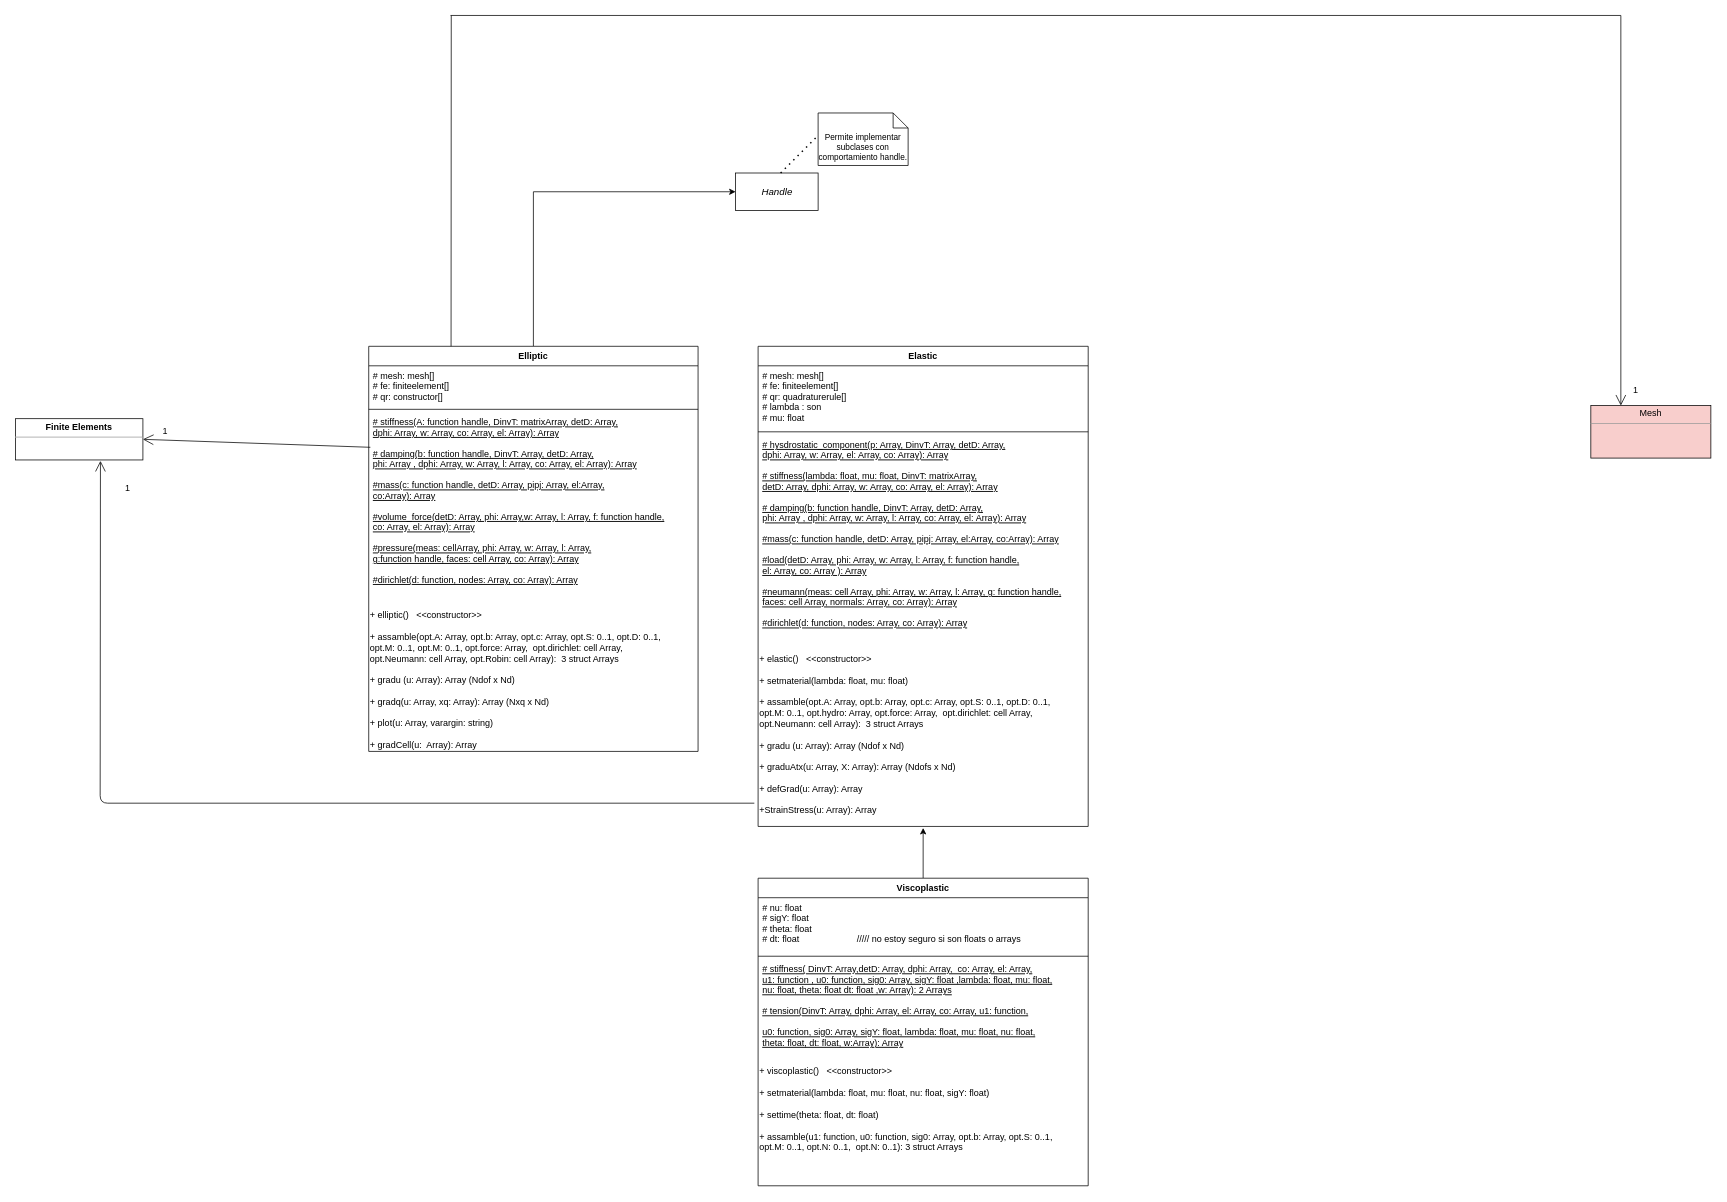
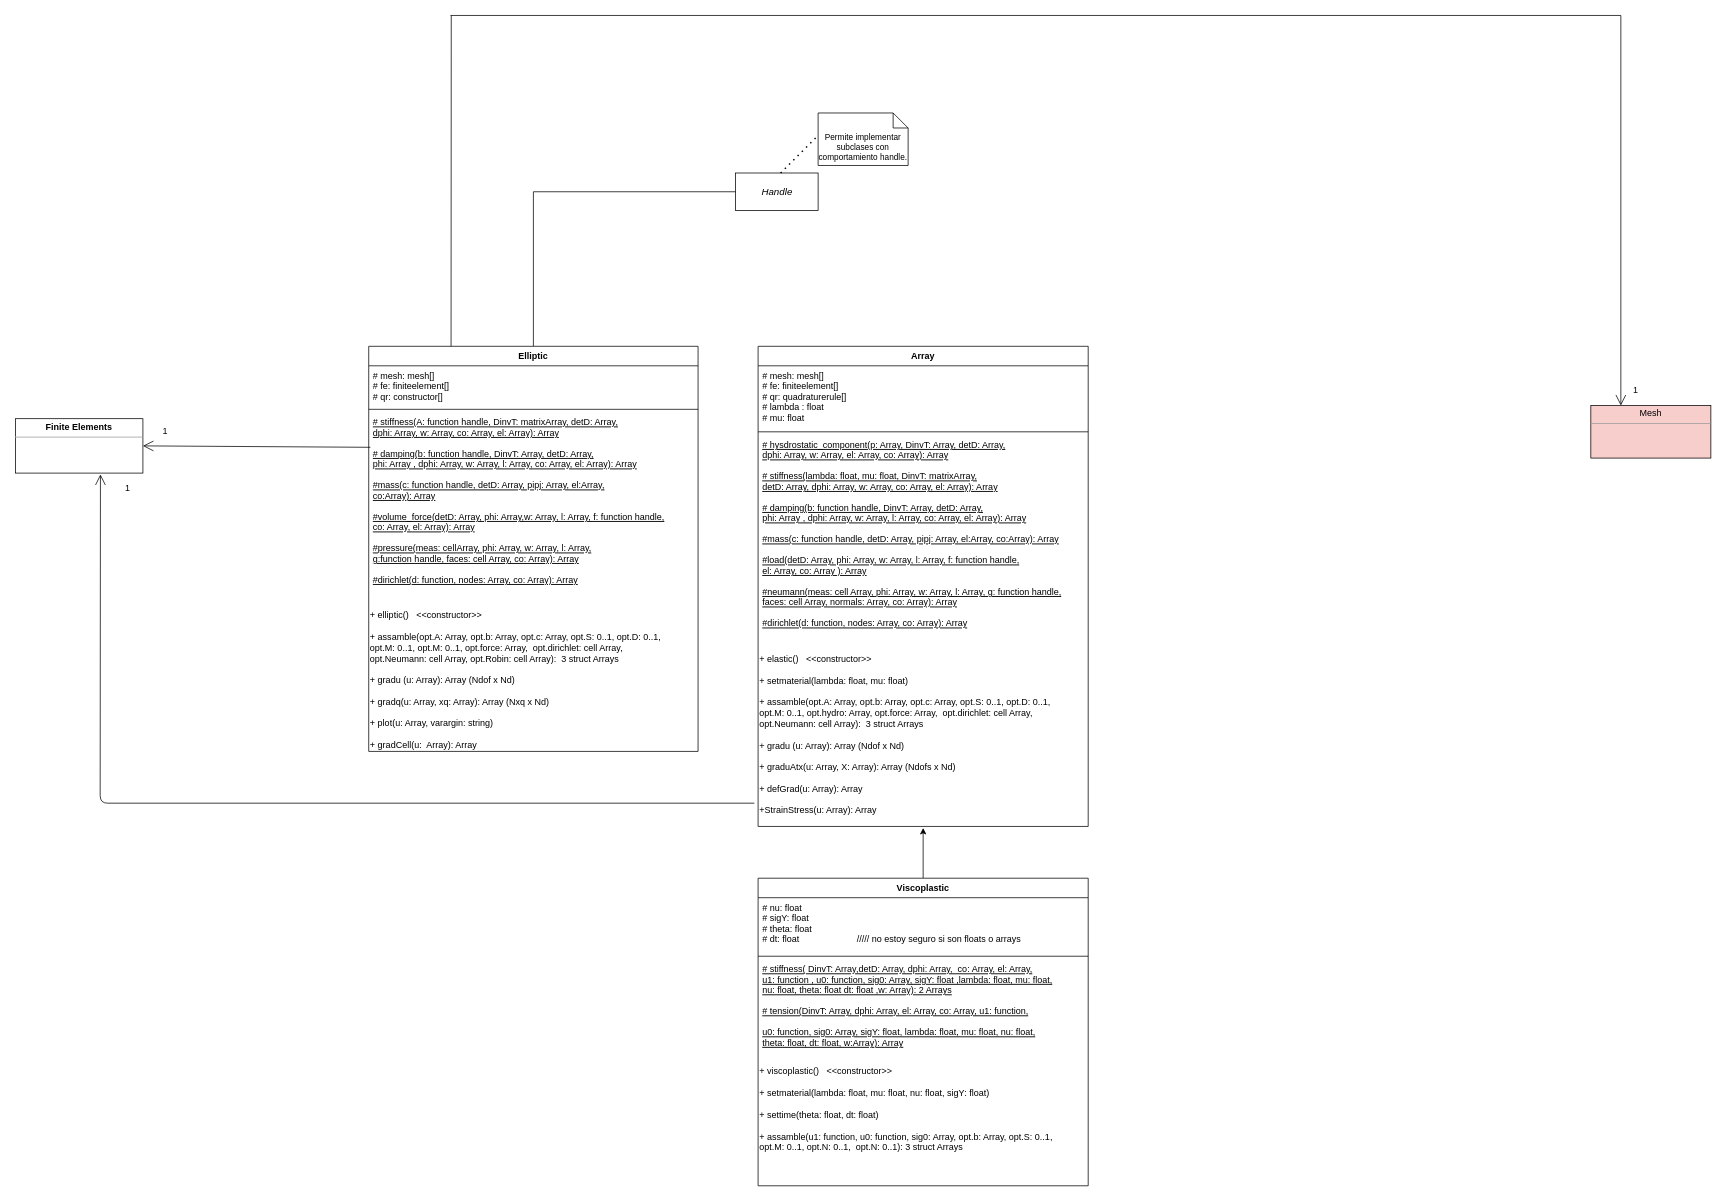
edge "Elliptic" -> "Handle": arrowhead classic -> none
node "Elastic": label "Elastic" -> "Array"
node "# mesh: mesh[] # fe: finiteelement[] # qr: quadraturerule[] # lambda : son # mu: float": label "# mesh: mesh[] # fe: finiteelement[] # qr: quadraturerule[] # lambda : son # mu: float" -> "# mesh: mesh[] # fe: finiteelement[] # qr: quadraturerule[] # lambda : float # mu: float"
node "Finite Elements": size 128x41 -> 128x54
